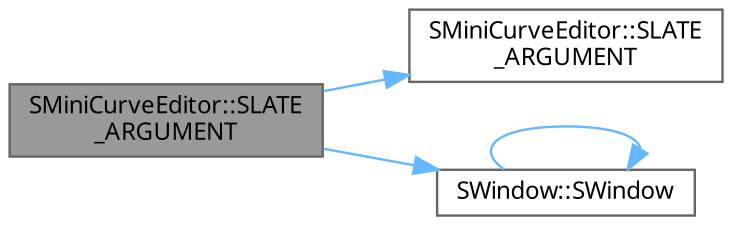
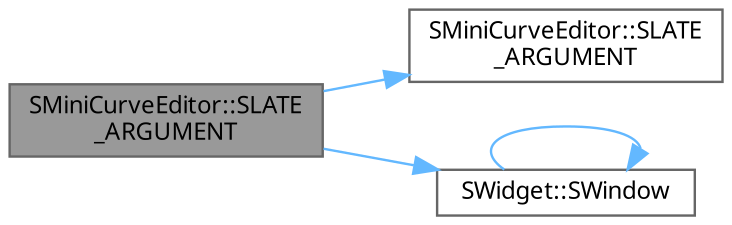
node "SWindow::SWindow": label "SWindow::SWindow" -> "SWidget::SWindow"
